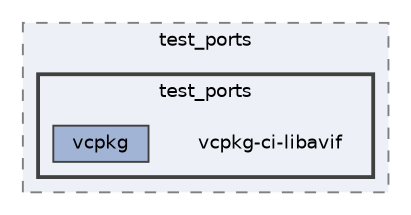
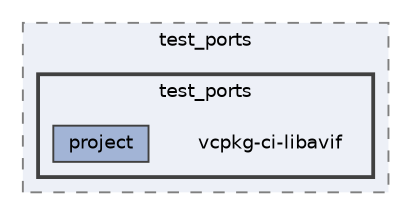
node "vcpkg": label "vcpkg" -> "project"
